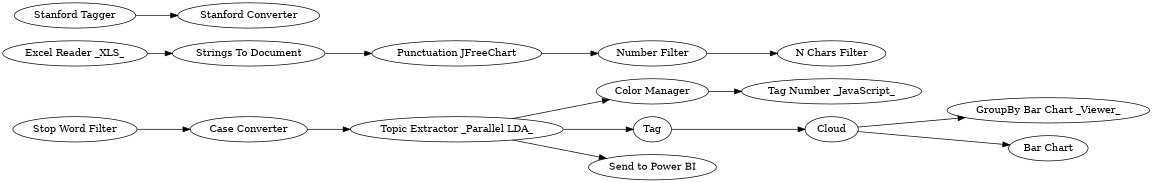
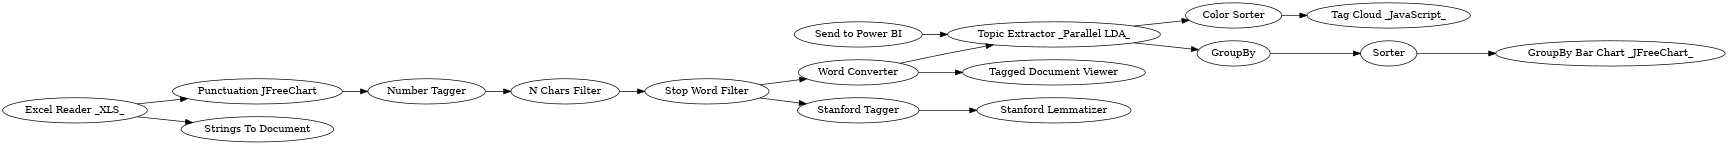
node "Stanford Converter": label "Stanford Converter" -> "Stanford Lemmatizer"
edge "Strings To Document" -> "Punctuation JFreeChart": now "Excel Reader _XLS_" -> "Punctuation JFreeChart"
node "Number Filter": label "Number Filter" -> "Number Tagger"
node "Tagged Document Viewer": added
edge "N Chars Filter" -> "Stop Word Filter": added
node "Color Manager": label "Color Manager" -> "Color Sorter"
node "Tag Number _JavaScript_": label "Tag Number _JavaScript_" -> "Tag Cloud _JavaScript_"
edge "Stop Word Filter" -> "Stanford Tagger": added
node "GroupBy Bar Chart _Viewer_": label "GroupBy Bar Chart _Viewer_" -> "GroupBy Bar Chart _JFreeChart_"
node "Case Converter": label "Case Converter" -> "Word Converter"
node "Tag": label "Tag" -> "GroupBy"
node "Cloud": label "Cloud" -> "Sorter"
node "Bar Chart": removed
edge "Topic Extractor _Parallel LDA_" -> "Send to Power BI": reversed
